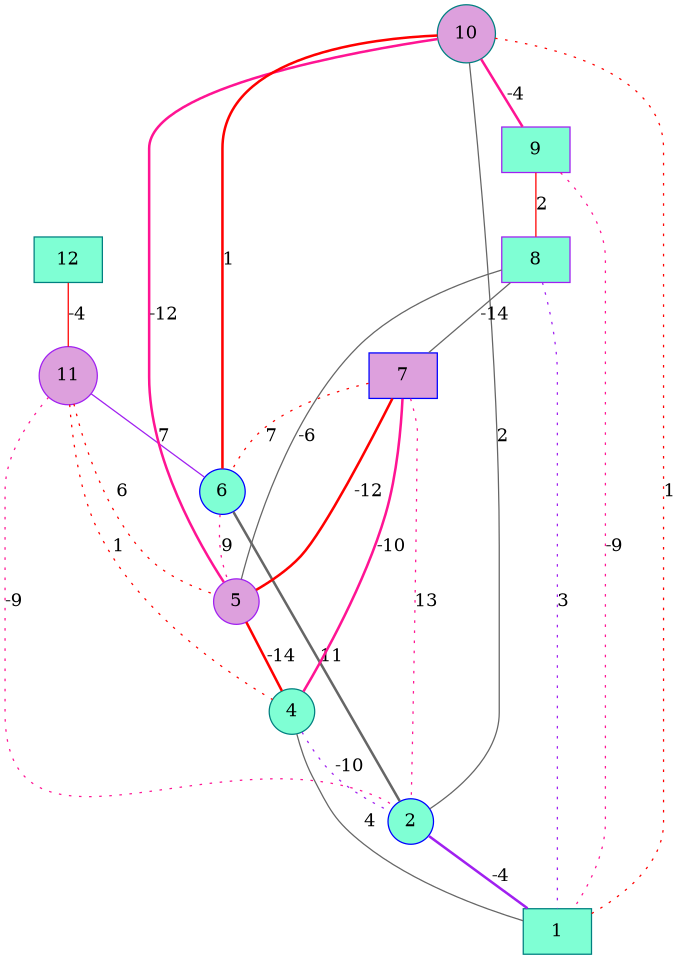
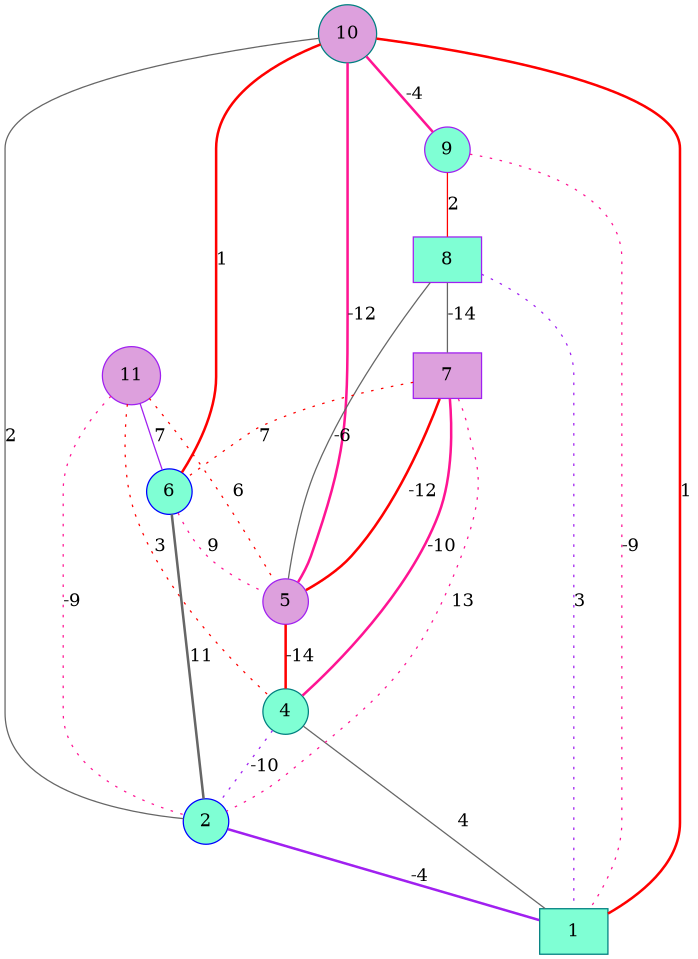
node "9": shape box -> circle
node "12": removed
node "7": color blue -> purple
edge "10" -- "1": style dotted -> bold
edge "11" -- "4": label "1" -> "3"
